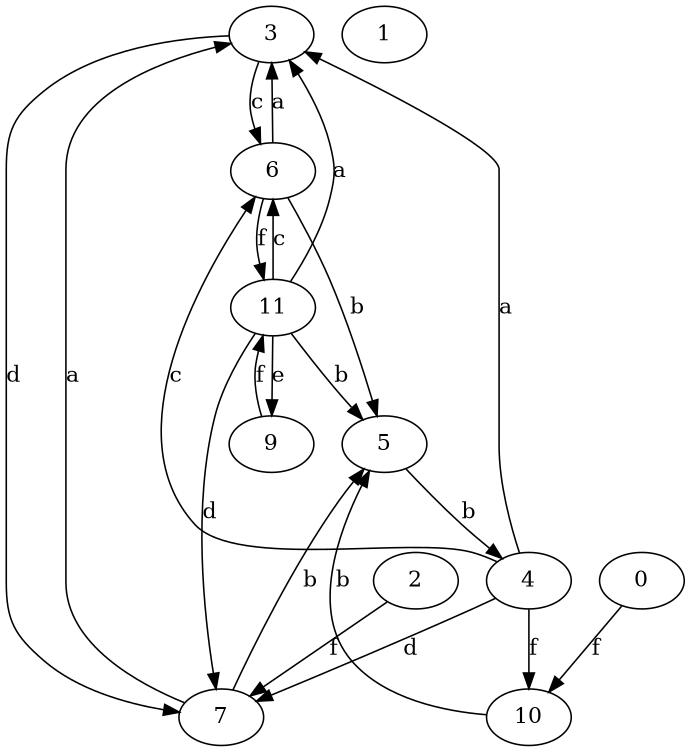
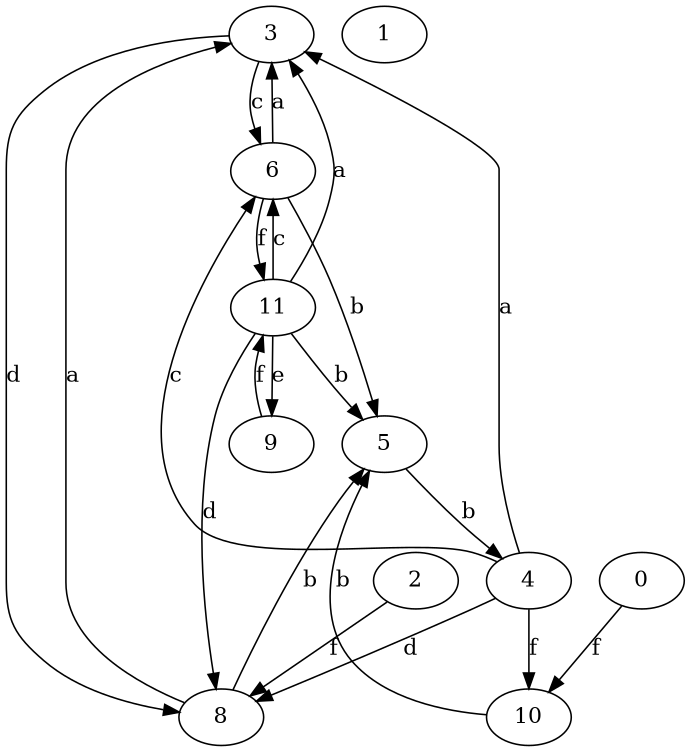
node "7": label "7" -> "8"
